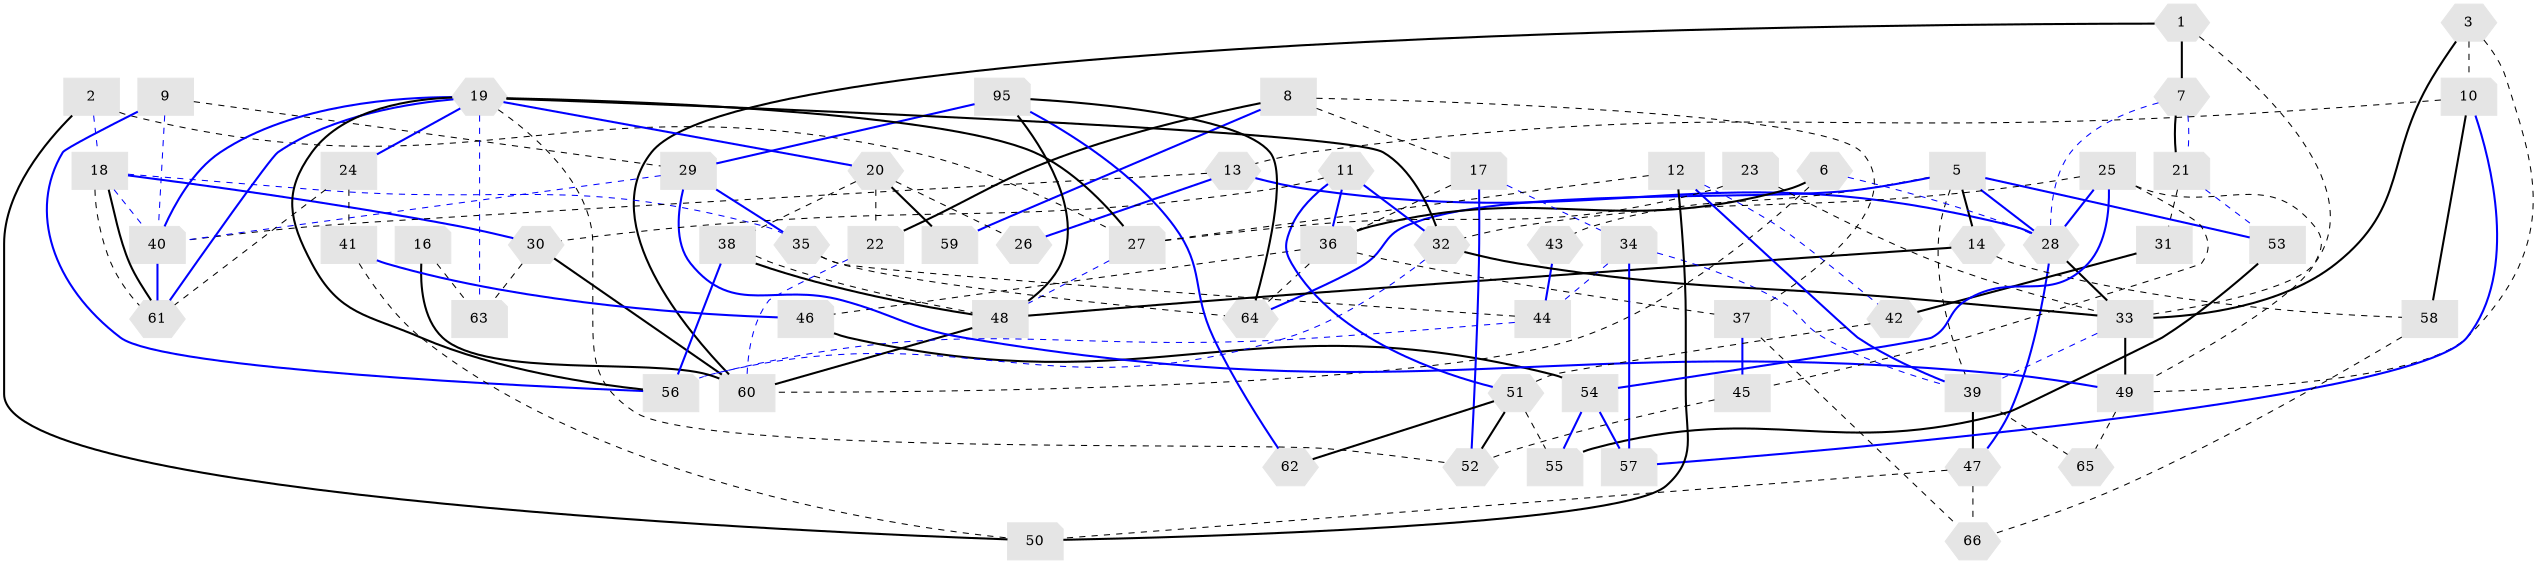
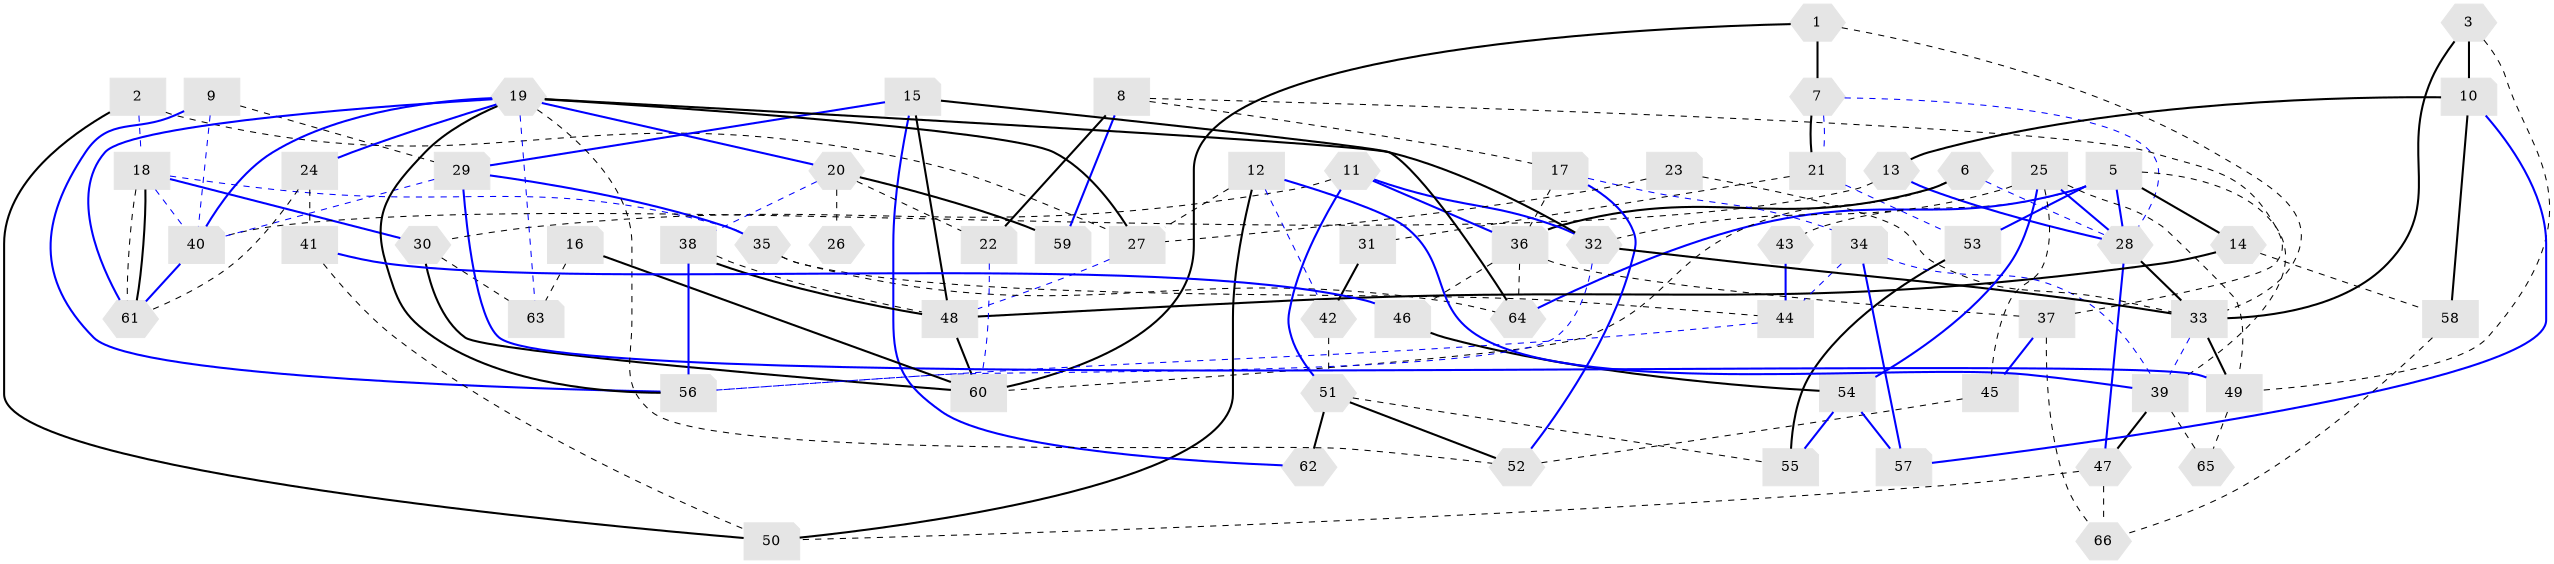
edge "3" -- "10": style dashed -> bold
node "95": label "95" -> "15"
edge "10" -- "13": style dashed -> bold
edge "20" -- "38": color black -> blue
edge "13" -- "26": removed
